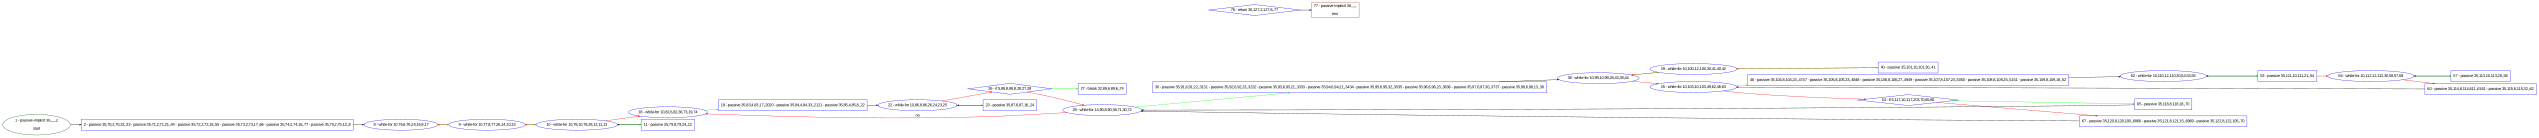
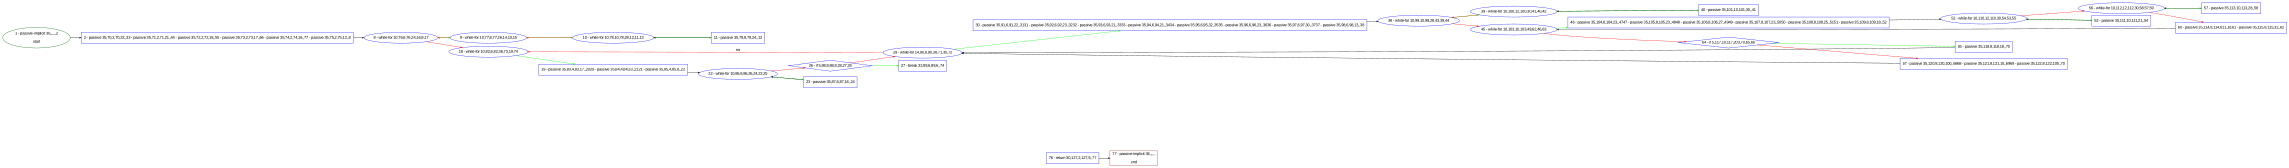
node "76 - return 30,127,2,127,9,,77": shape diamond -> box
edge "40 - passive 35,101,10,101,30,,41" -> "39 - while-for 10,100,12,100,30,41,40,42": color #ff0000 -> #000000
edge "53 - passive 35,111,10,111,21,,54" -> "56 - while-for 10,112,12,112,30,58,57,59": now "52 - while-for 10,110,12,110,30,54,53,55" -> "56 - while-for 10,112,12,112,30,58,57,59"
edge "10 - while-for 10,78,10,78,28,12,11,13" -> "18 - while-for 10,82,6,82,36,73,19,74": now "8 - while-for 10,76,6,76,24,16,9,17" -> "18 - while-for 10,82,6,82,36,73,19,74"
